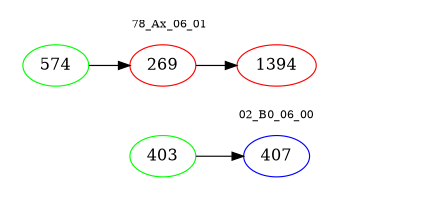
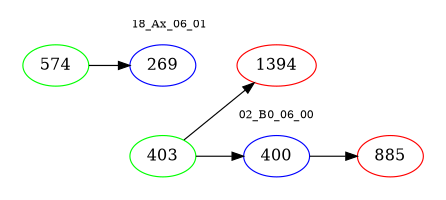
cluster "78_Ax_06_01": label "78_Ax_06_01" -> "18_Ax_06_01"
node "269": color red -> blue
edge "269" -> "1394": now "403" -> "1394"
node "407": label "407" -> "400"
node "885": added
